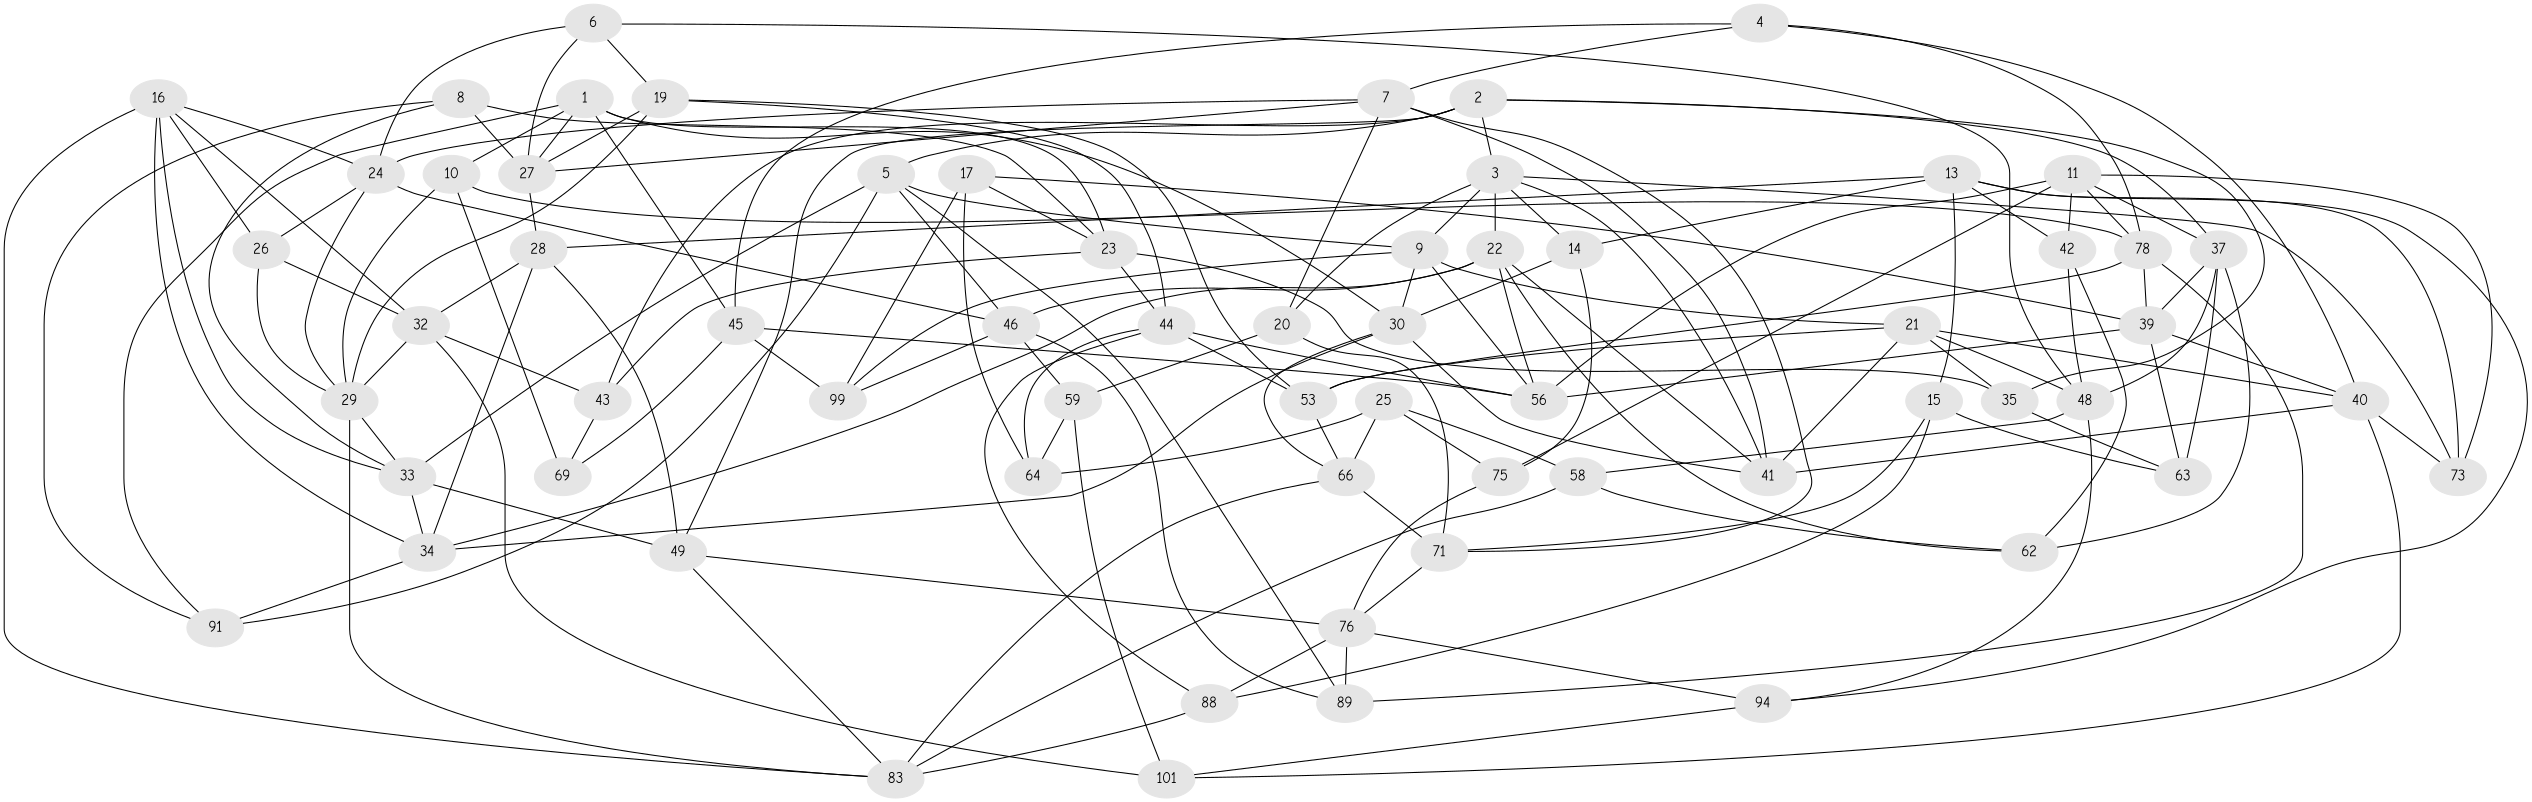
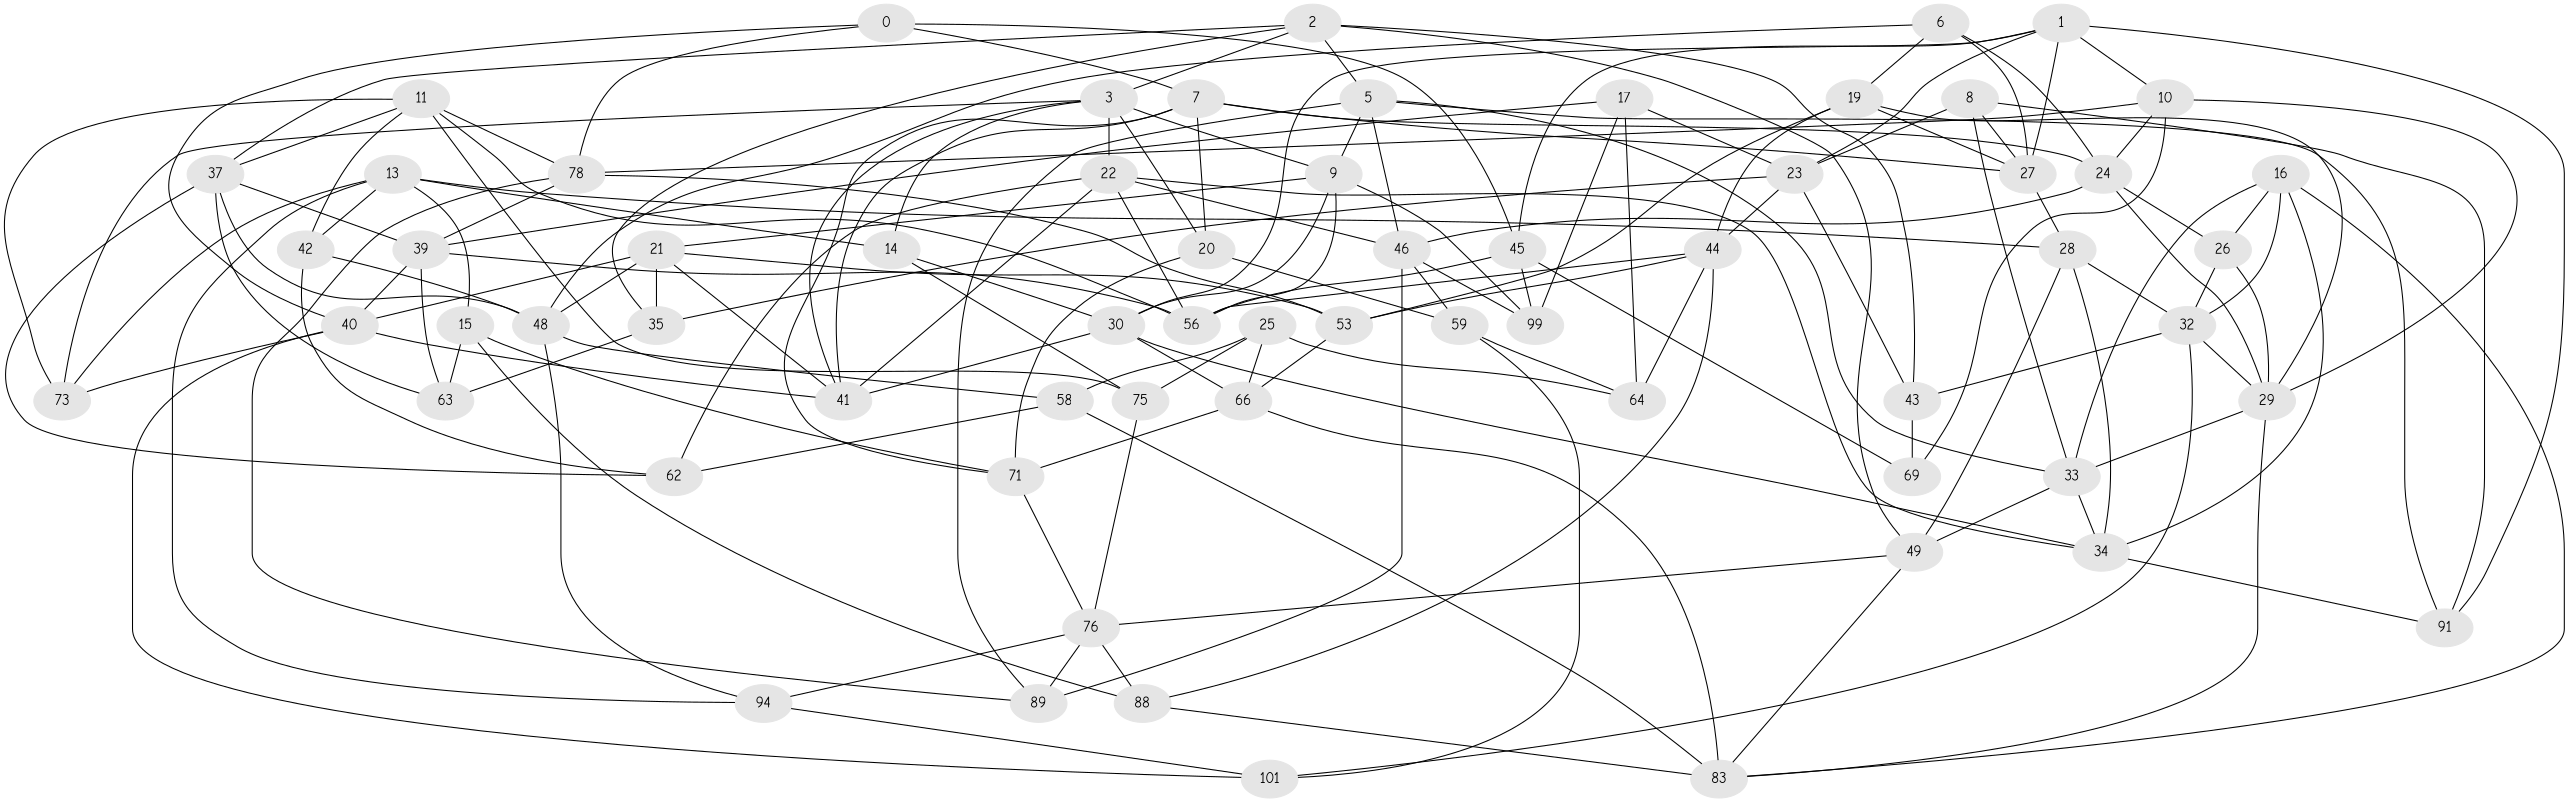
node "4": label "4" -> "0"
edge "16" -- "24": now "10" -- "24"
